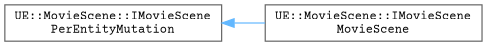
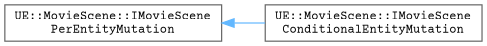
node "UE::MovieScene::IMovieScene MovieScene": label "UE::MovieScene::IMovieScene MovieScene" -> "UE::MovieScene::IMovieScene ConditionalEntityMutation"
